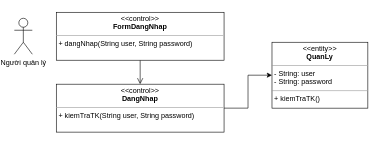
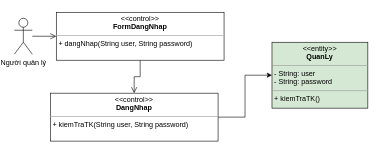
edge "Người quản lý" -> "<<control>> FormDangNhap + dangNhap(String user, String password)": added
node "<<entity>> QuanLy - String: user - String: password + kiemTraTK()": fillcolor #ffffff -> #d5e8d4
node "<<control>> DangNhap + kiemTraTK(String user, String password)": moved (140, 108) -> (134, 117)
